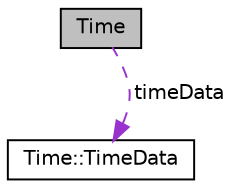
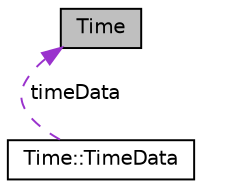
edge "Time" -> "Time::TimeData": reversed
